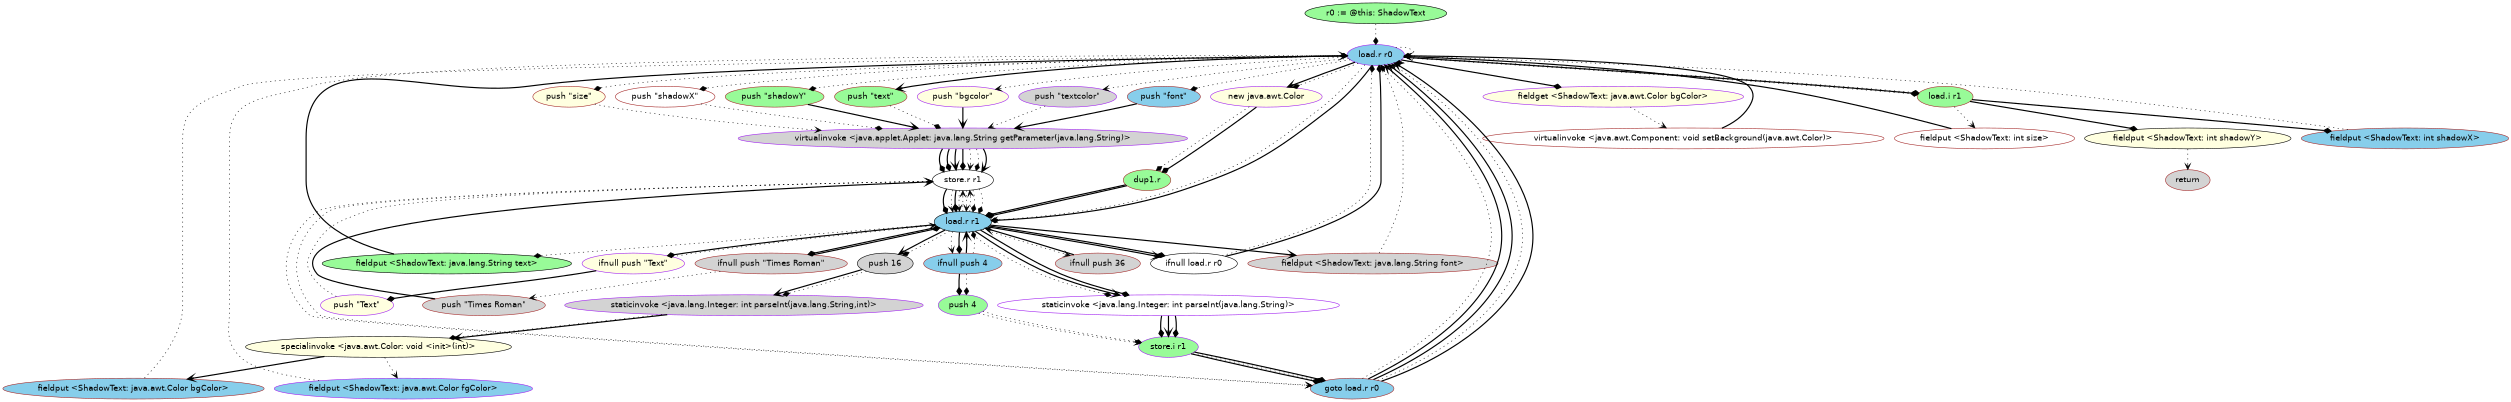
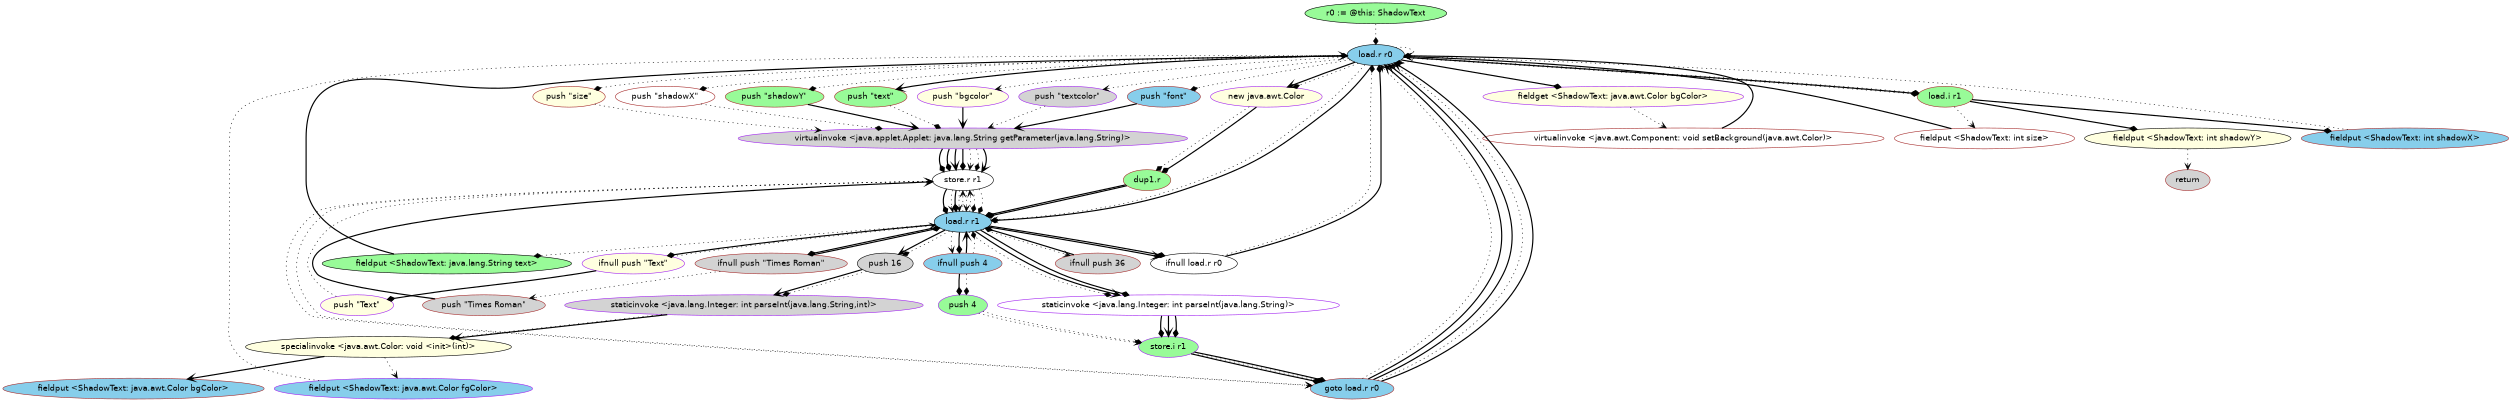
node "load.r r0": color purple -> black
edge "fieldput <ShadowText: java.awt.Color bgColor>" -> "load.r r0": removed
edge "ifnull push 36" -> "load.r r1": arrowhead vee -> diamond
node "fieldput <ShadowText: java.lang.String font>": removed
